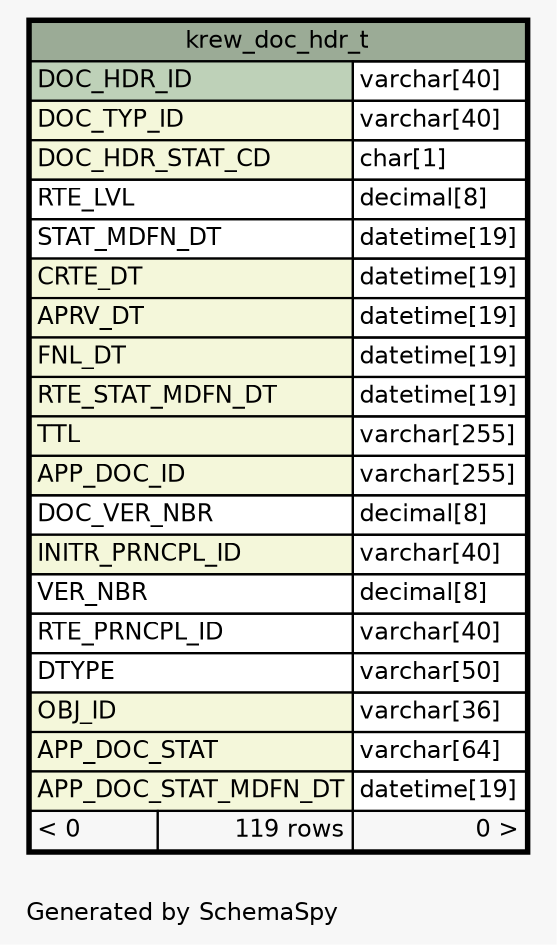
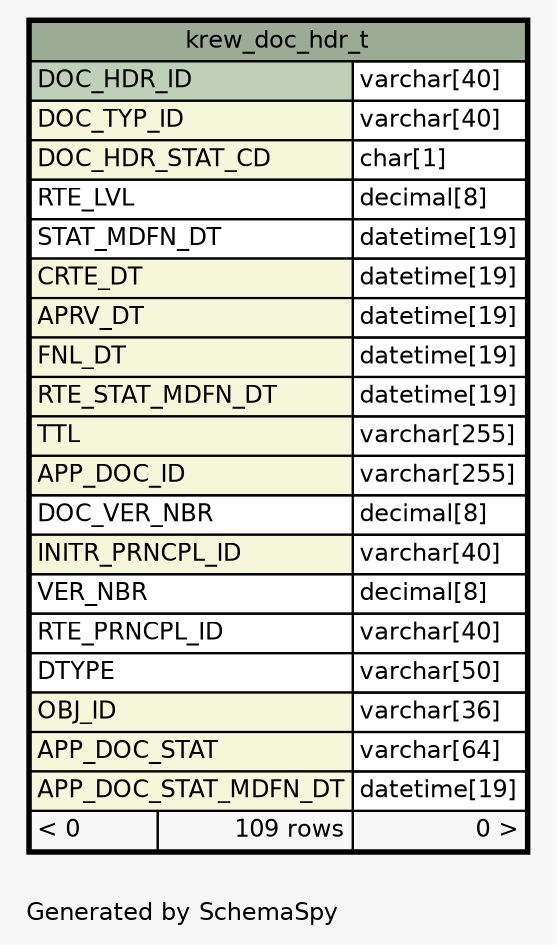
node "krew_doc_hdr_t": text "119 rows" -> "109 rows"
